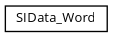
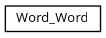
node "SIData_Word": label "SIData_Word" -> "Word_Word"
